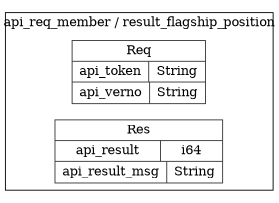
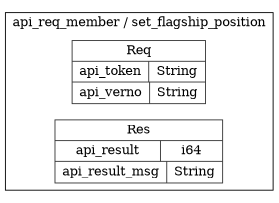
cluster "api_req_member / result_flagship_position": label "api_req_member / result_flagship_position" -> "api_req_member / set_flagship_position"
